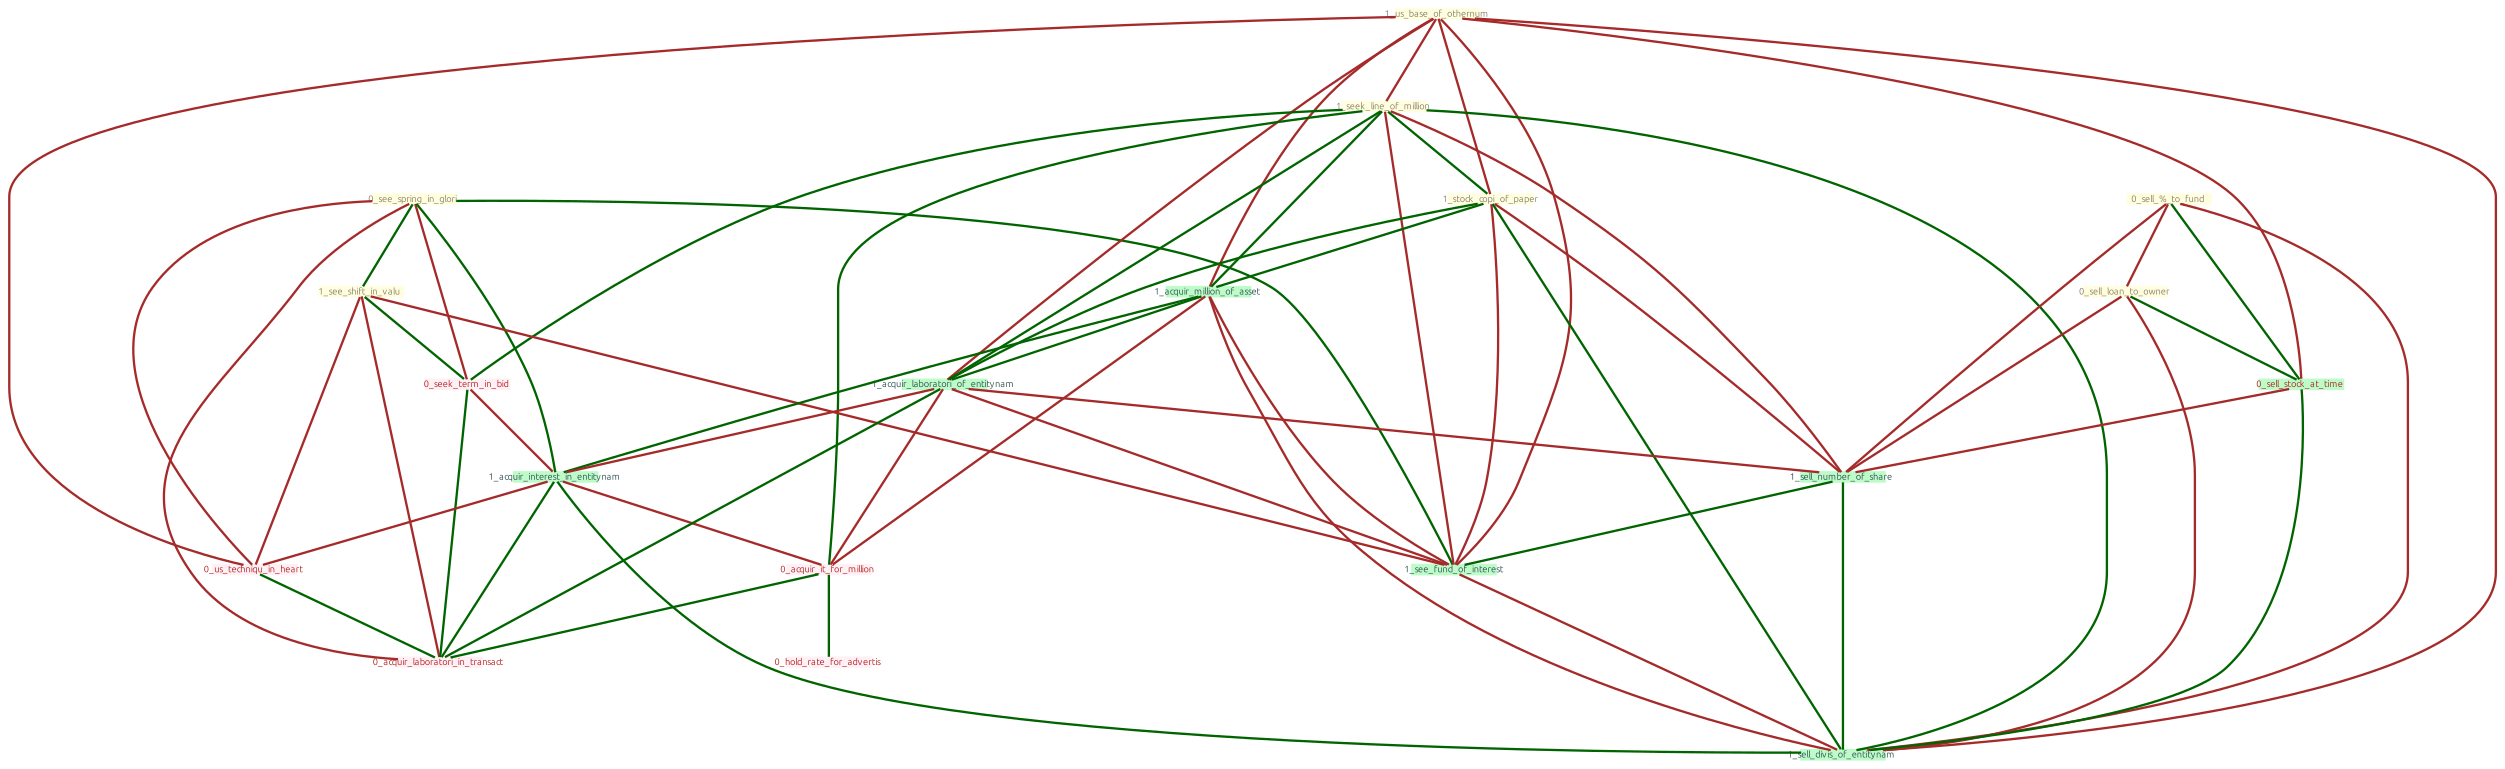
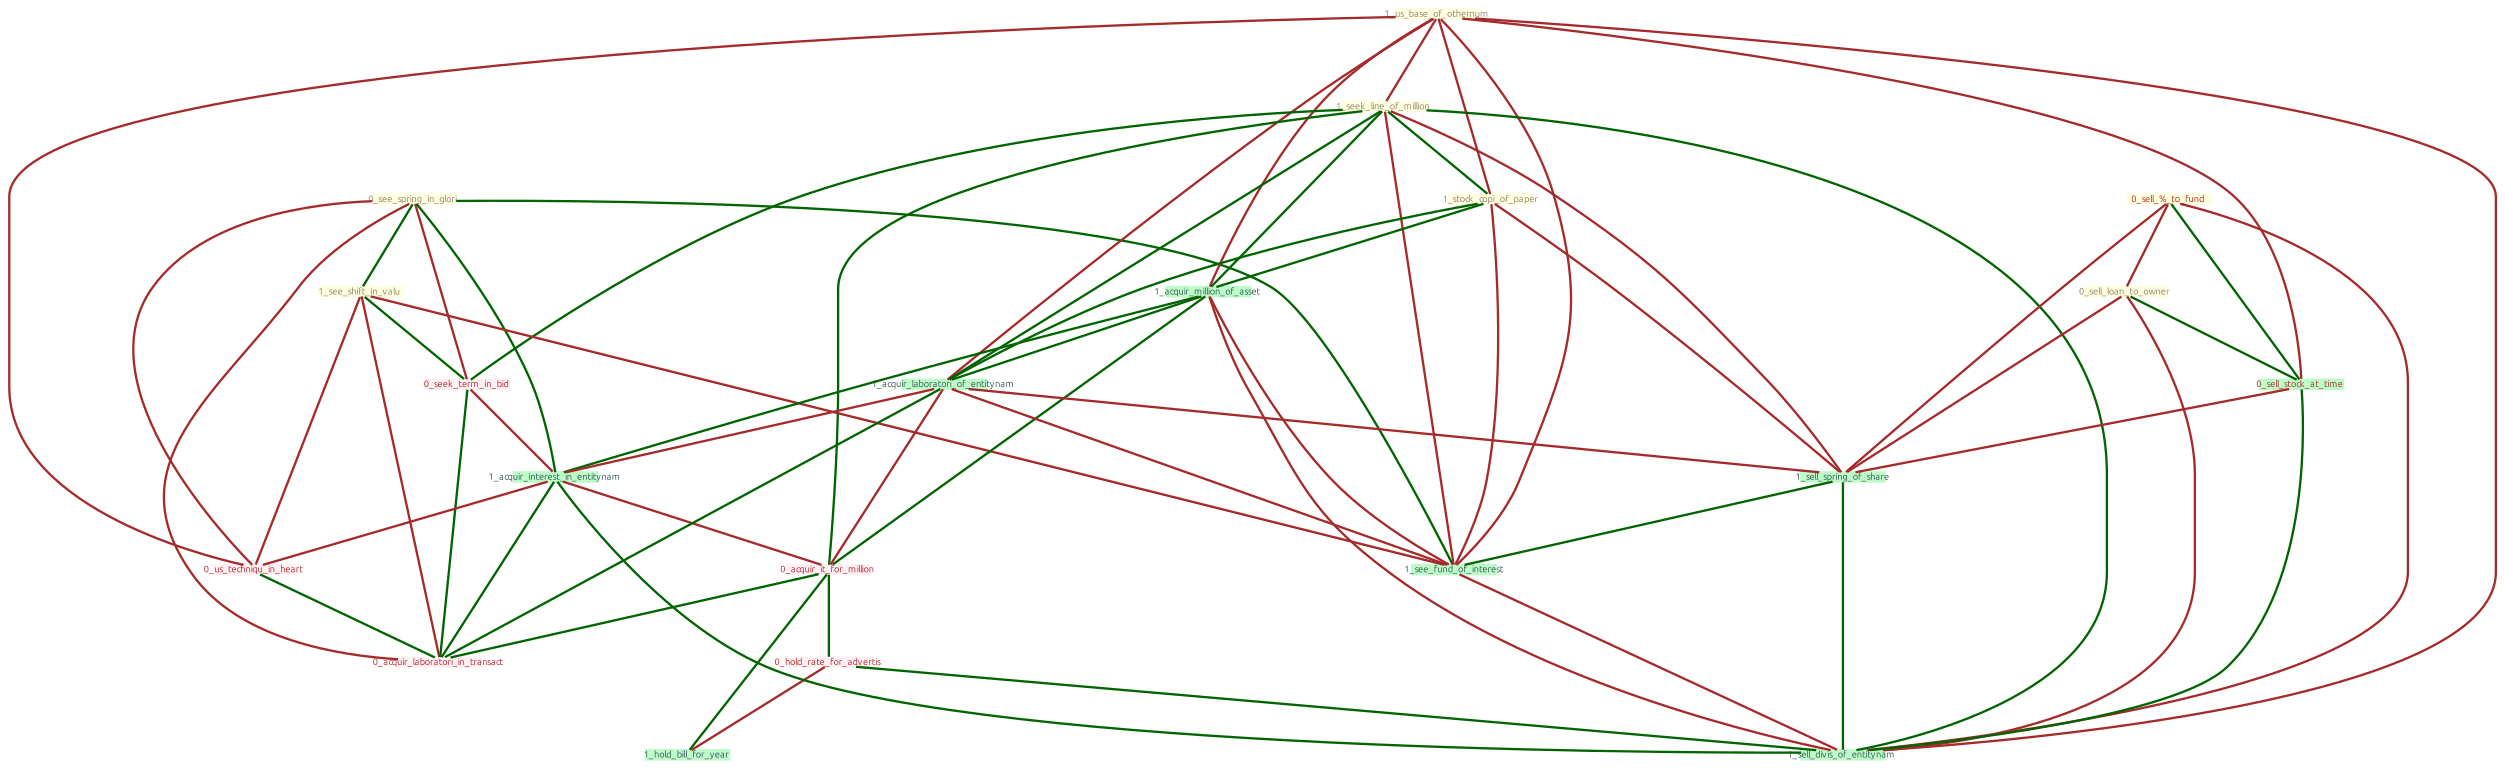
node "0_sell_%_to_fund": fontcolor #8b7d6b -> #b22222
edge "1_acquir_million_of_asset" -- "0_acquir_it_for_million": color brown -> darkgreen
edge "1_stock_copi_of_paper" -- "1_sell_divis_of_entitynam": now "0_hold_rate_for_advertis" -- "1_sell_divis_of_entitynam"
node "1_sell_number_of_share": label "1_sell_number_of_share" -> "1_sell_spring_of_share"
node "1_hold_bill_for_year": added
